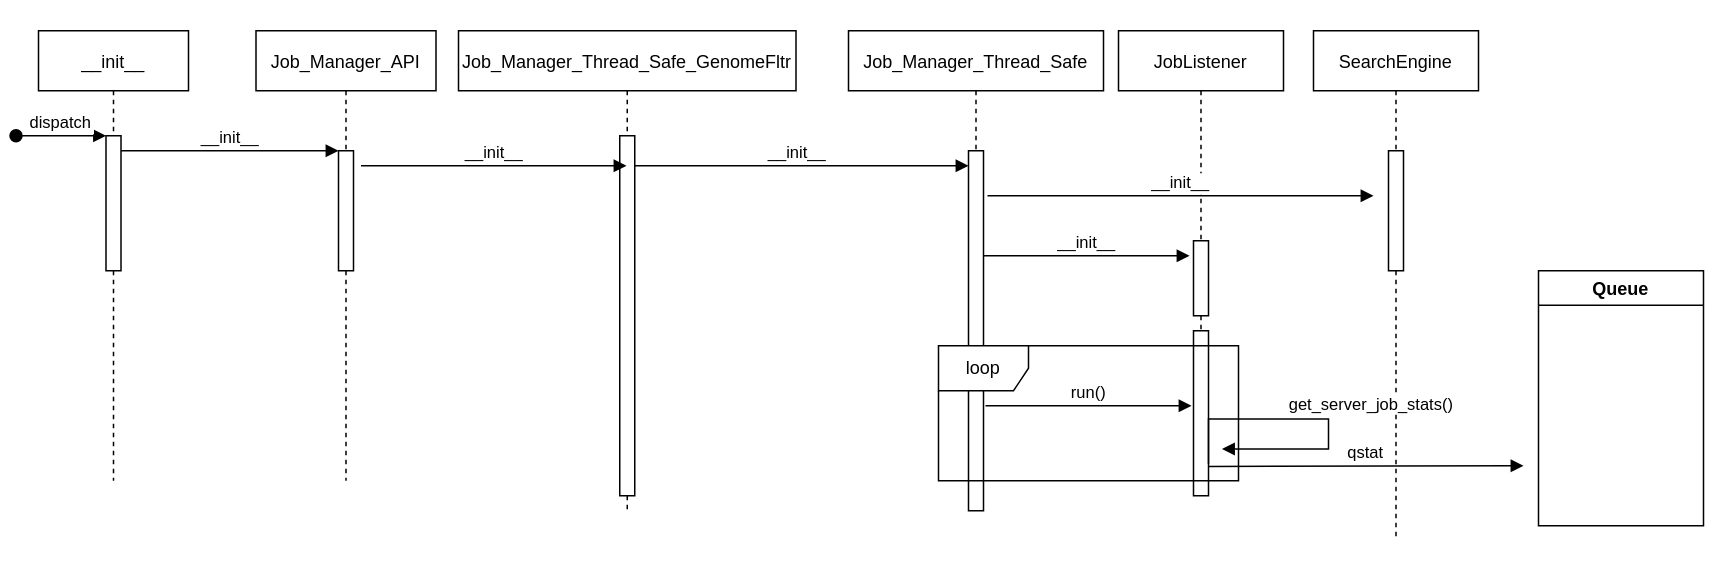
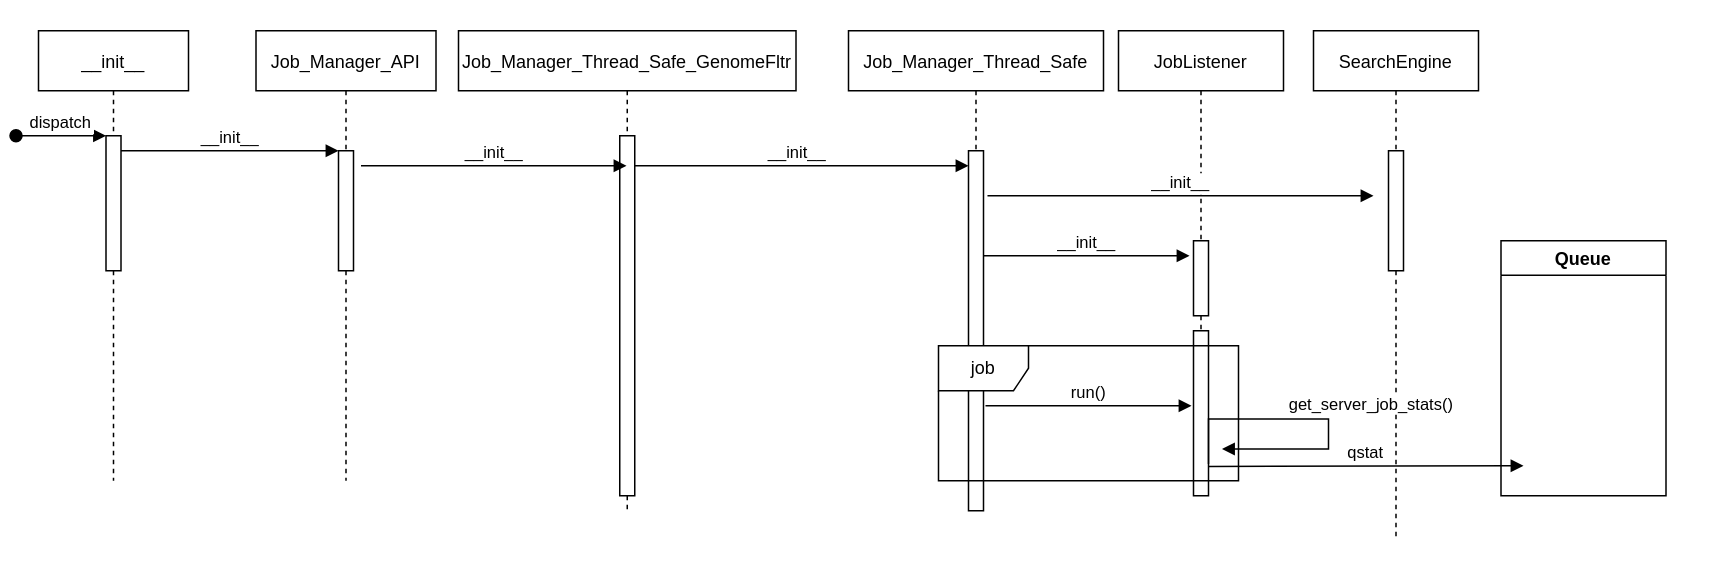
node "loop": label "loop" -> "job"
node "Queue": moved (1621, 398) -> (1583, 368)
